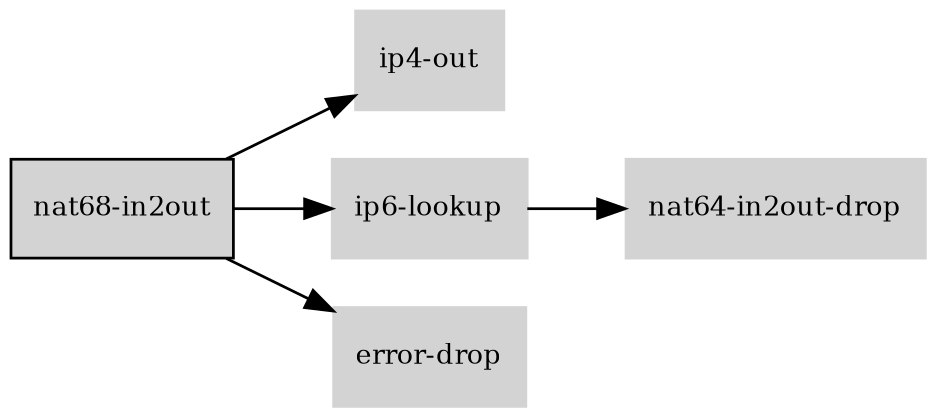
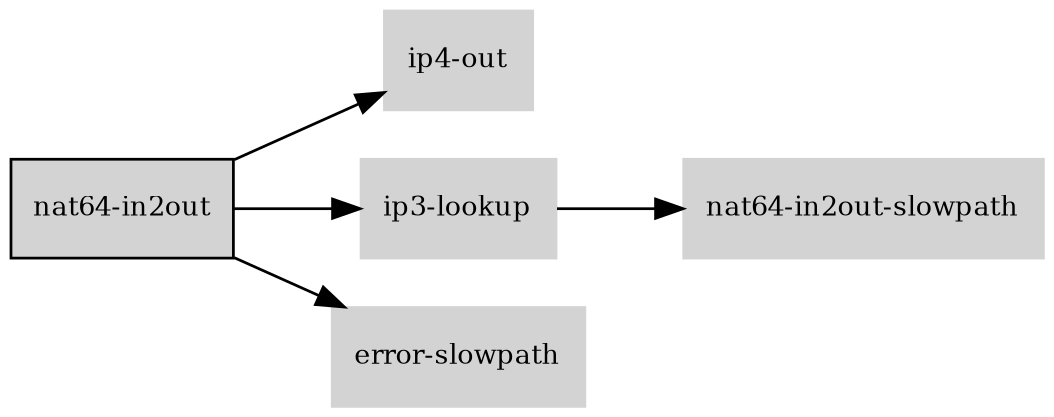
node "nat68-in2out": label "nat68-in2out" -> "nat64-in2out"
node "ip6-lookup": label "ip6-lookup" -> "ip3-lookup"
node "nat64-in2out-drop": label "nat64-in2out-drop" -> "nat64-in2out-slowpath"
node "error-drop": label "error-drop" -> "error-slowpath"
